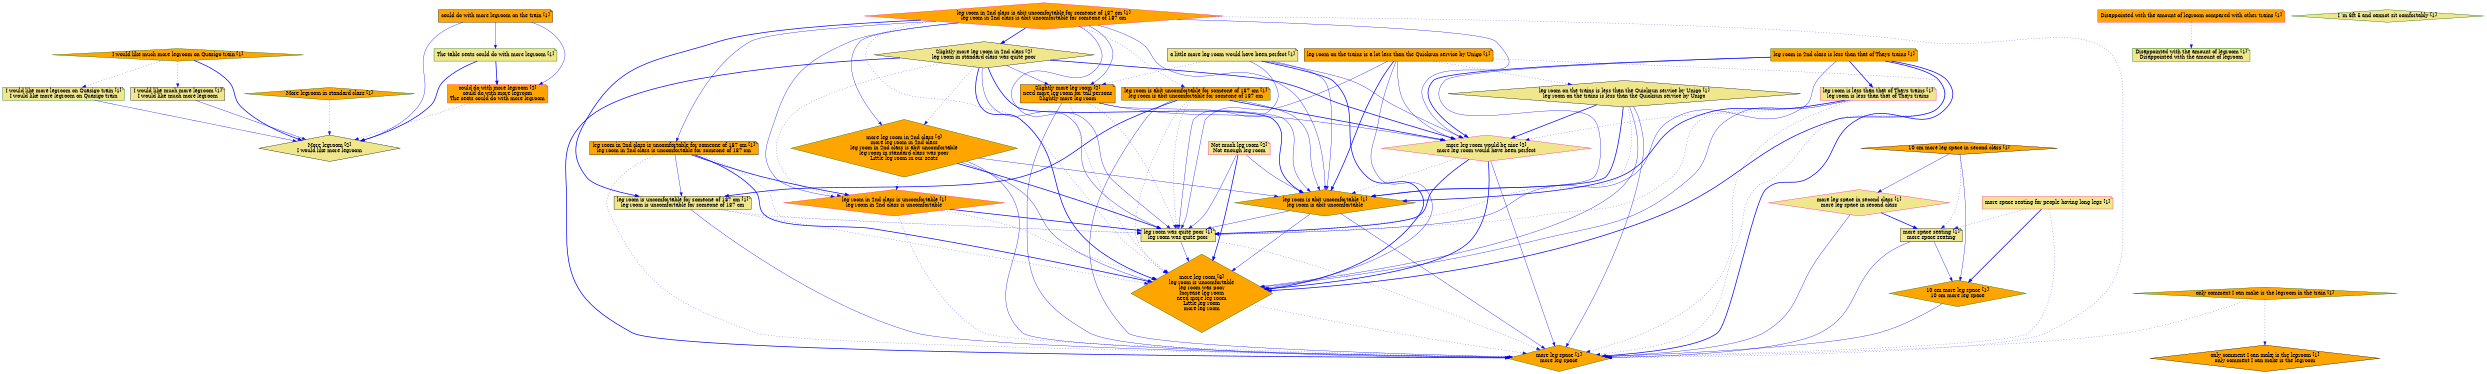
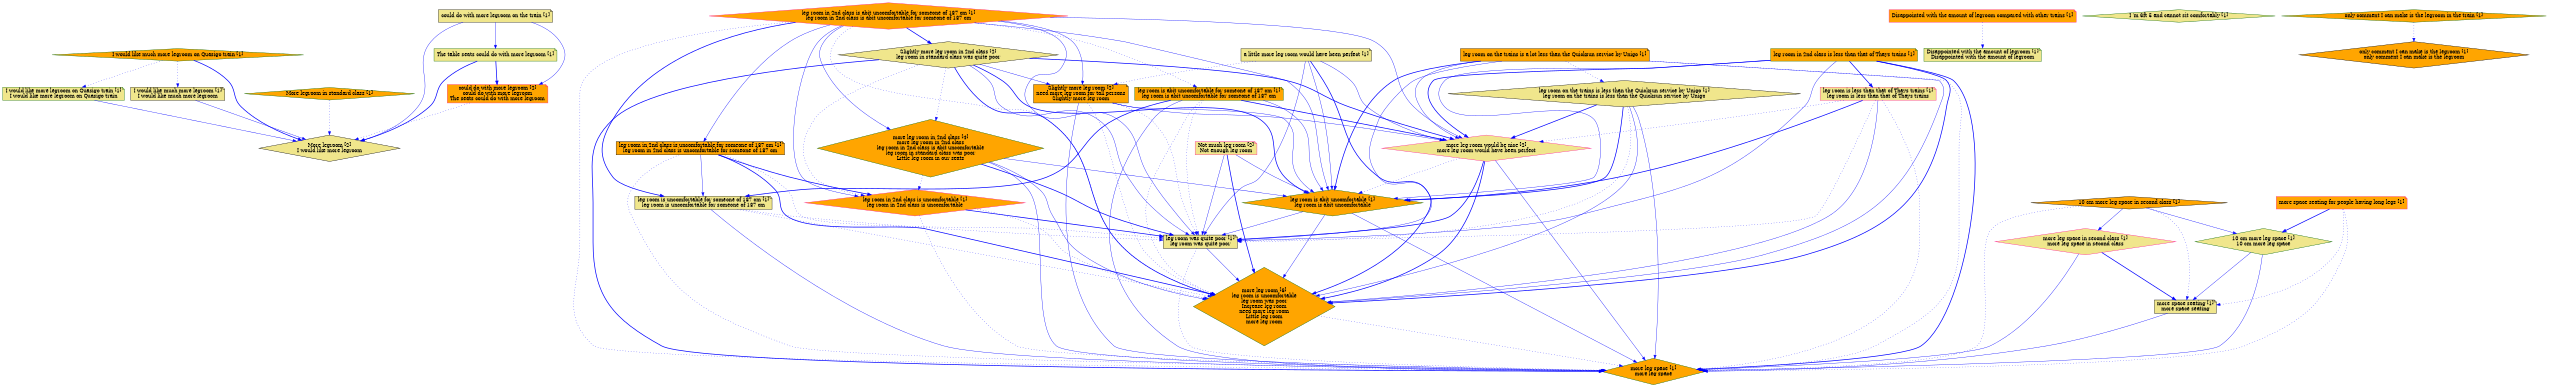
node "could do with more legroom on the train [1]": fillcolor orange -> khaki
node "more space seating for people having long legs [1]": fillcolor khaki -> orange
edge "more space seating [1] more space seating" -> "10 cm more leg space [1] 10 cm more leg space": reversed
node "10 cm more leg space [1] 10 cm more leg space": fillcolor orange -> khaki
edge "only comment I can make is the legroom in the train [1]" -> "more leg space [1] more leg space": now "10 cm more leg space in second class [1]" -> "more leg space [1] more leg space"
